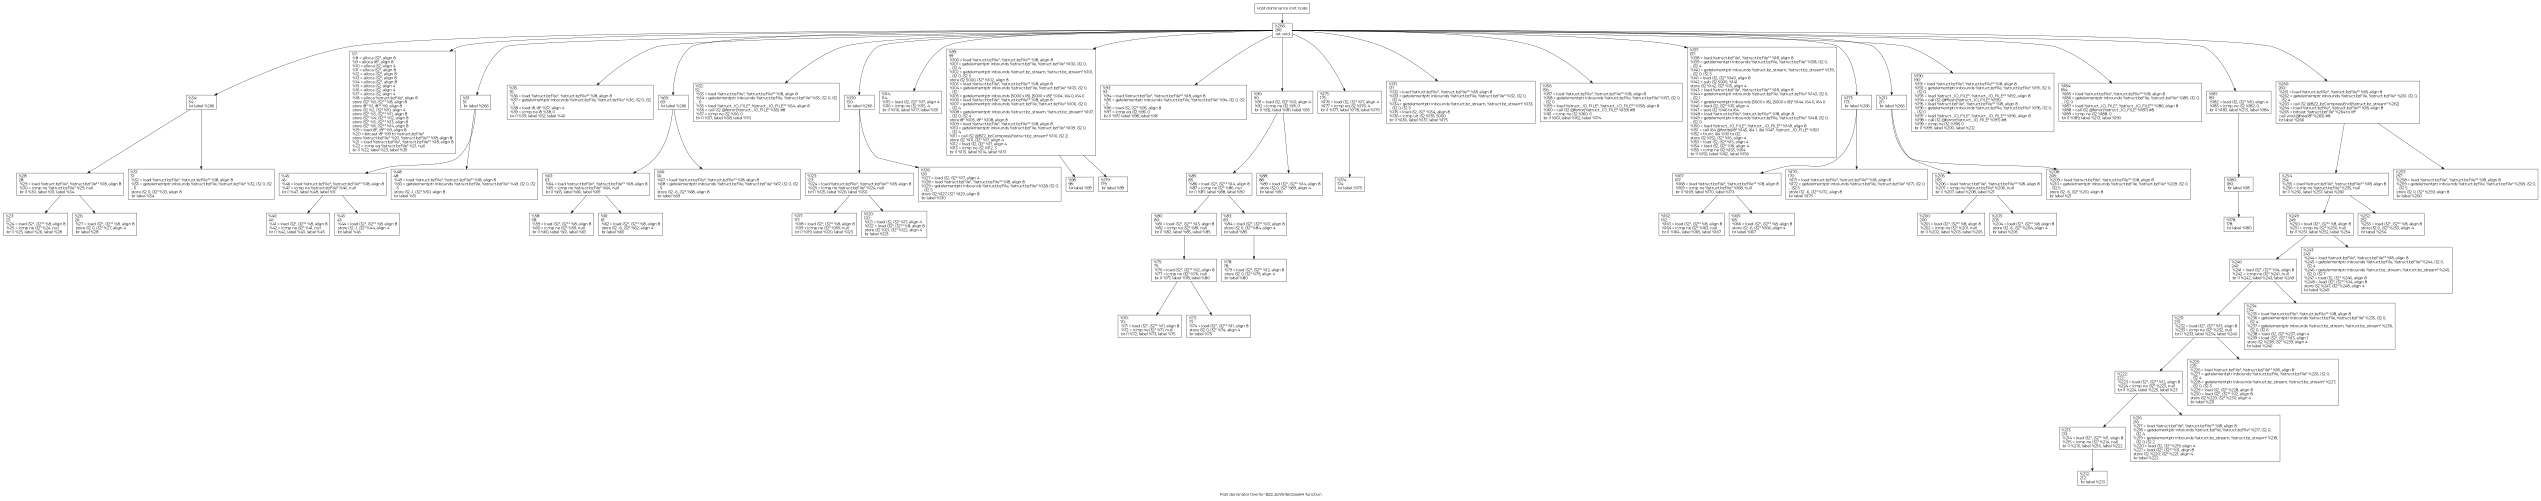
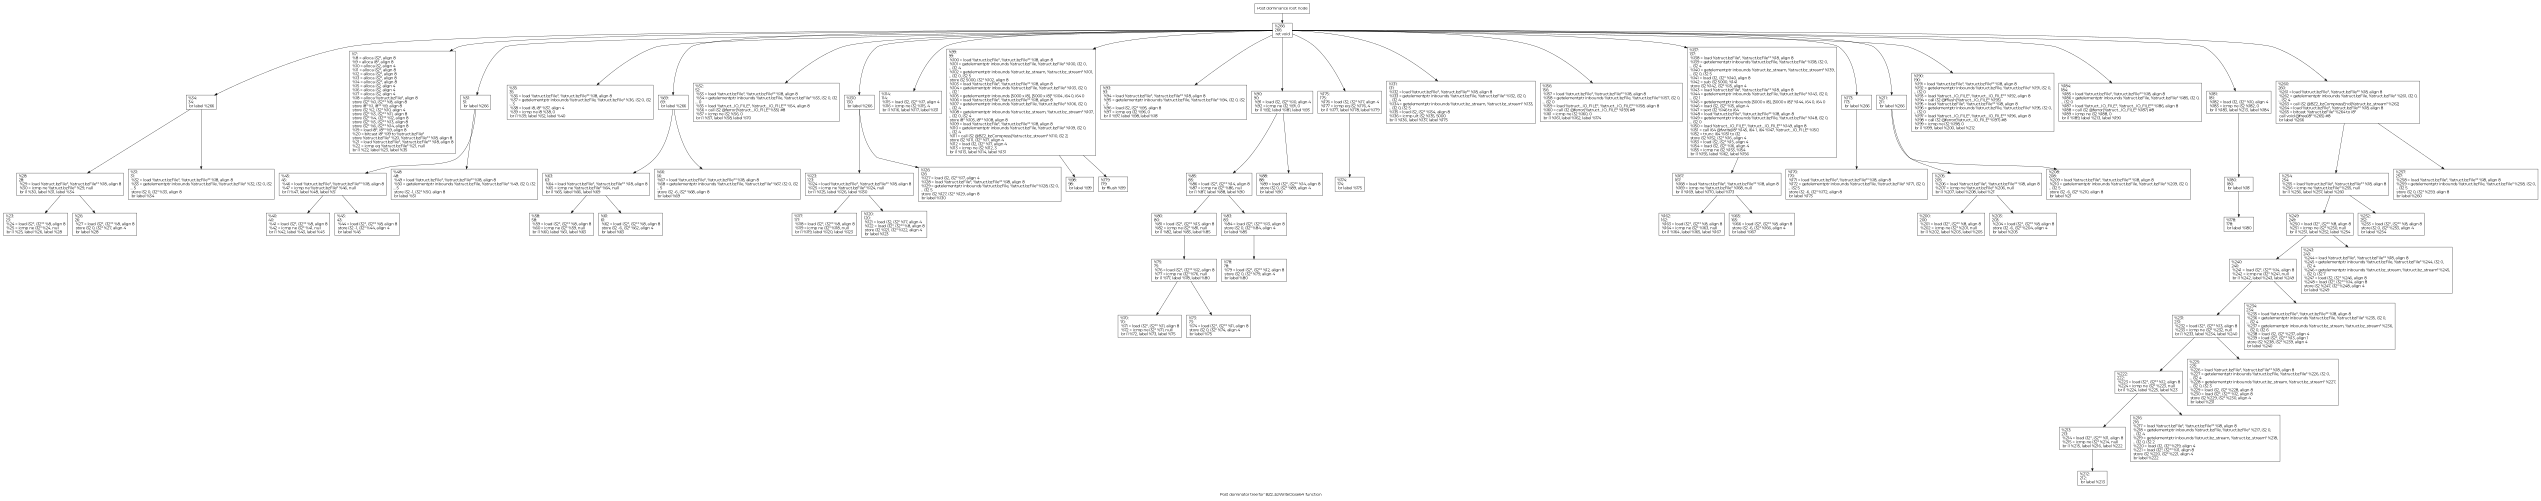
edge "%173:" -> "%167:": now "%137:" -> "%167:"
node "%179:": text "br label %99" -> "br fflush %99"
